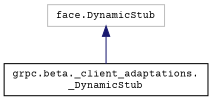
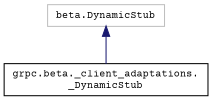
node "face.DynamicStub": label "face.DynamicStub" -> "beta.DynamicStub"
